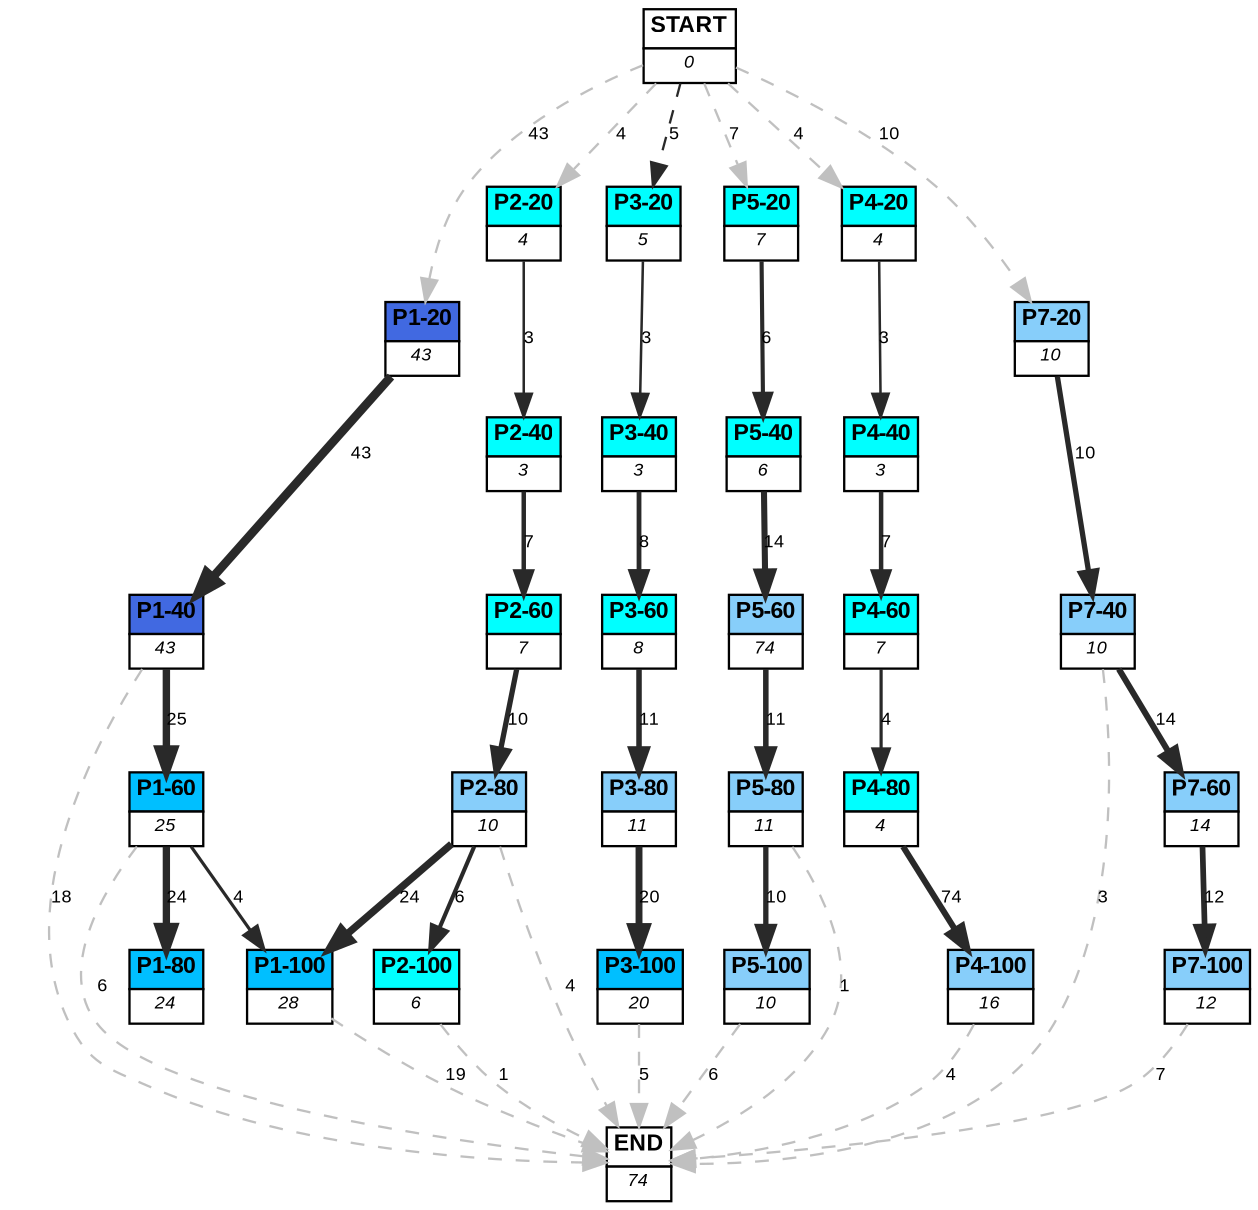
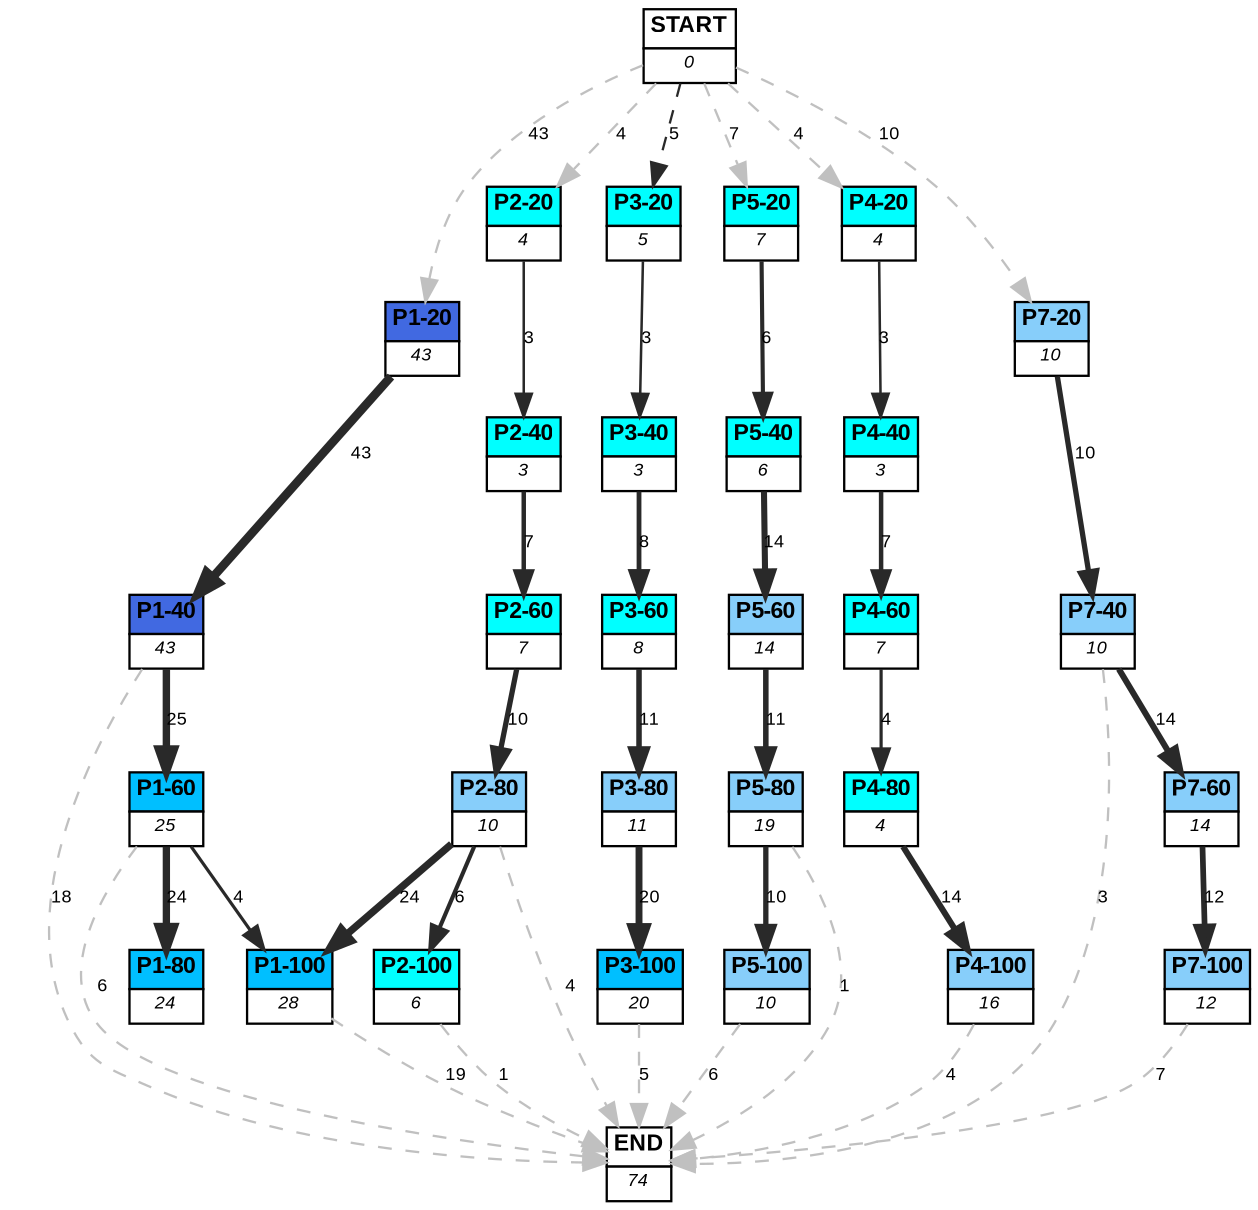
node "P5-60": text "74" -> "14"
node "P5-80": text "11" -> "19"
edge "P4-80" -> "P4-100": label "74" -> "14"
